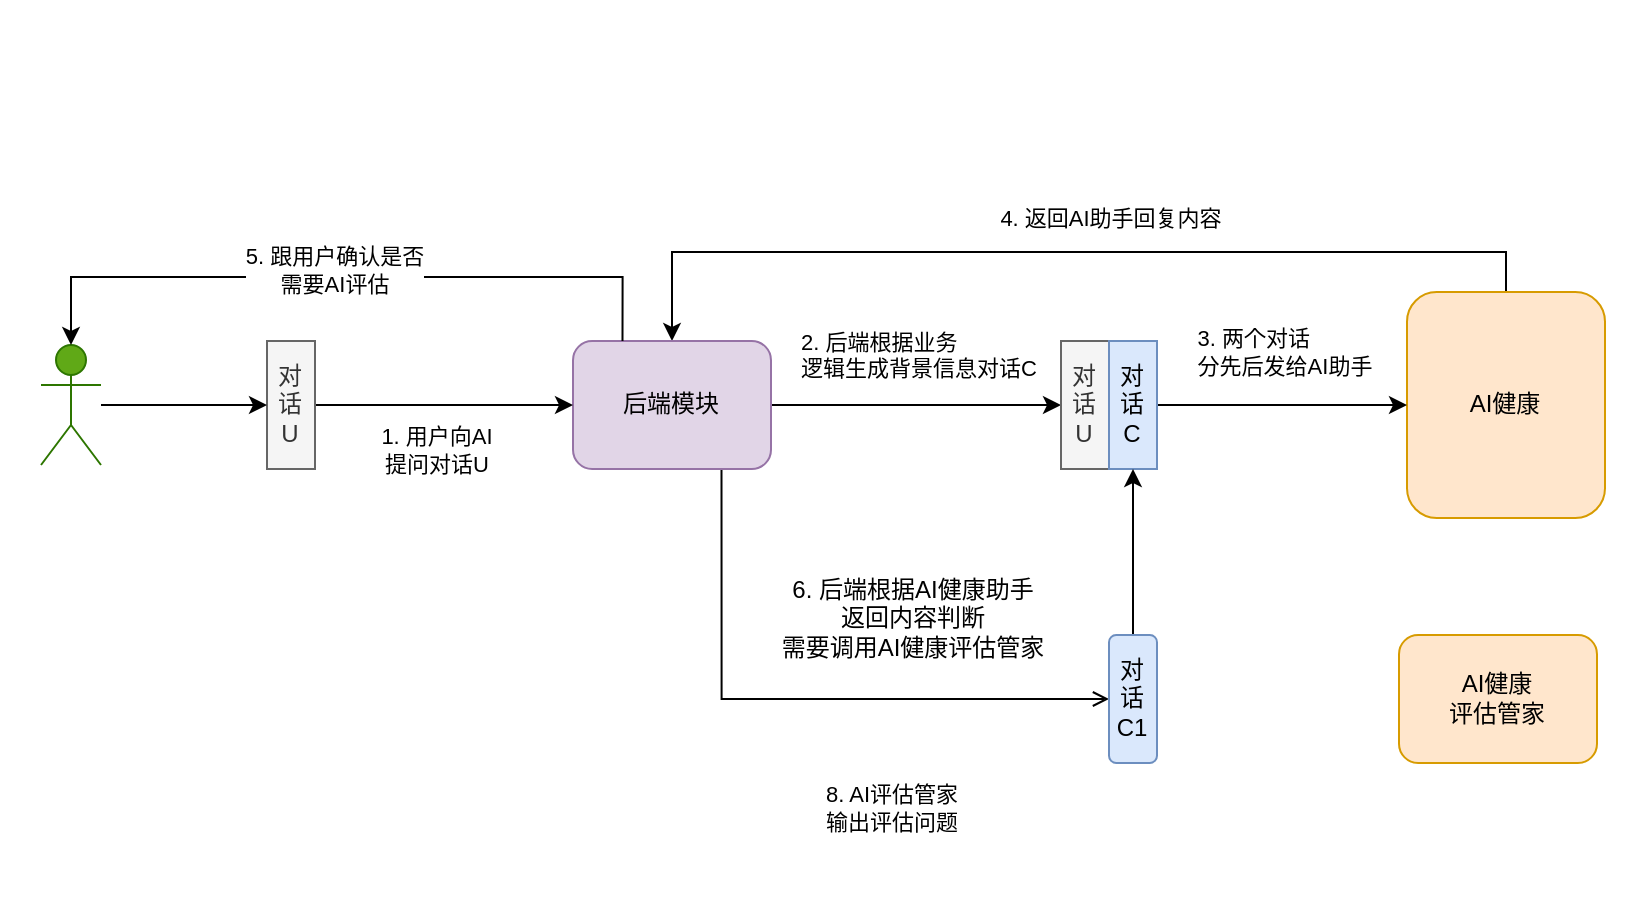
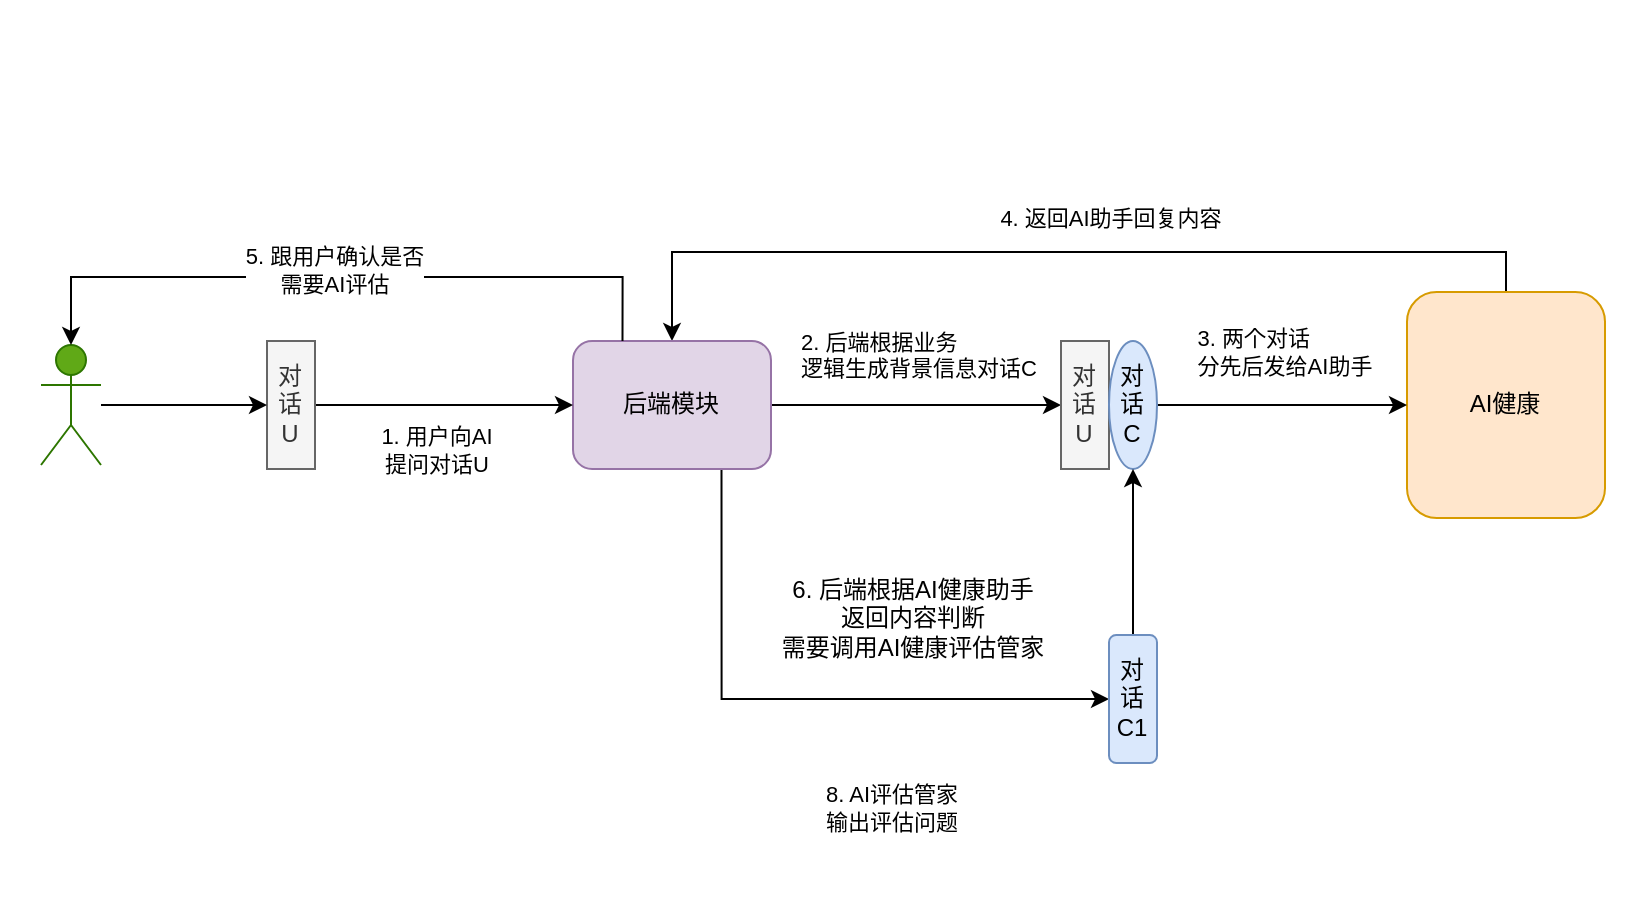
node "对话 C": shape rectangle -> ellipse
edge "后端模块" -> "对话 C1": arrowhead open -> classic
node "AI健康 评估管家": removed
